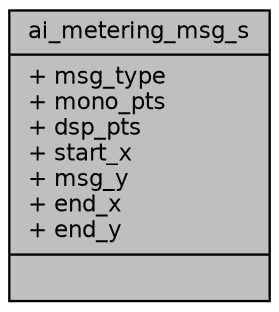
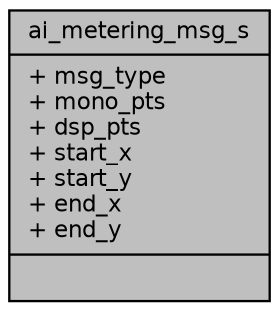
node "ai_metering_msg_s": text "+ msg_y" -> "+ start_y"
